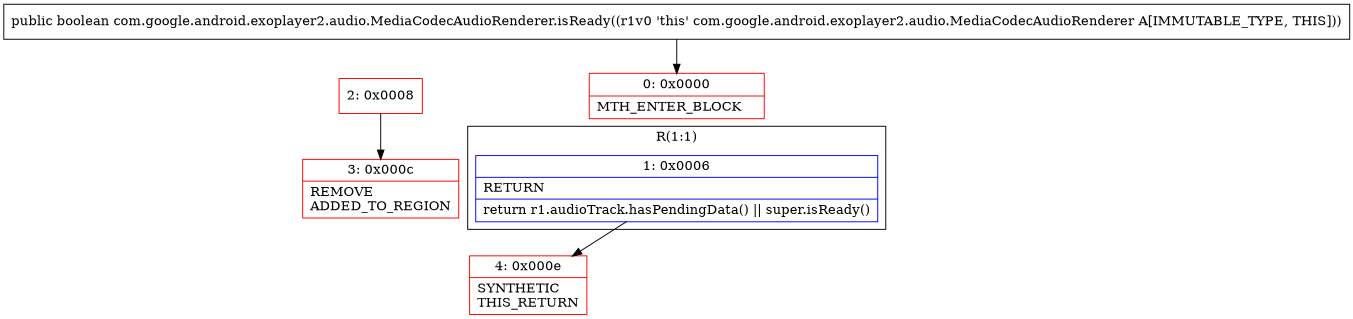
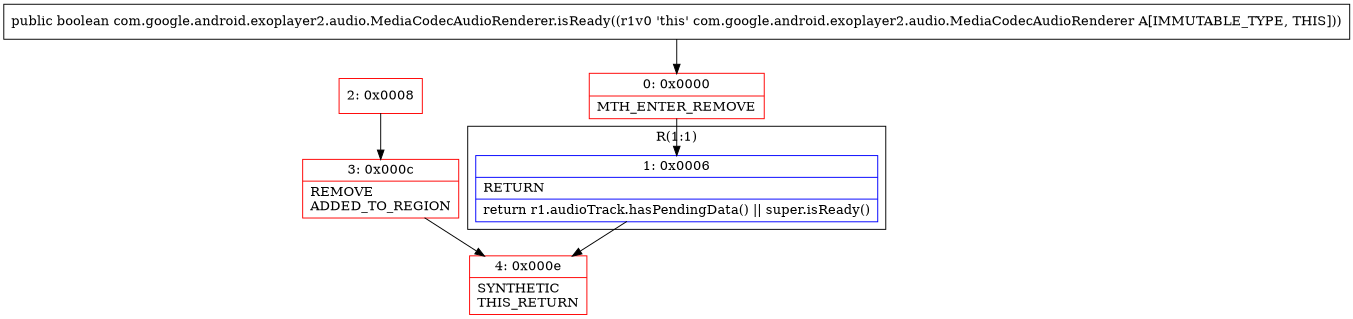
node "0: 0x0000": text "MTH_ENTER_BLOCK" -> "MTH_ENTER_REMOVE"
edge "0: 0x0000" -> "1: 0x0006": added
edge "3: 0x000c" -> "4: 0x000e": added
